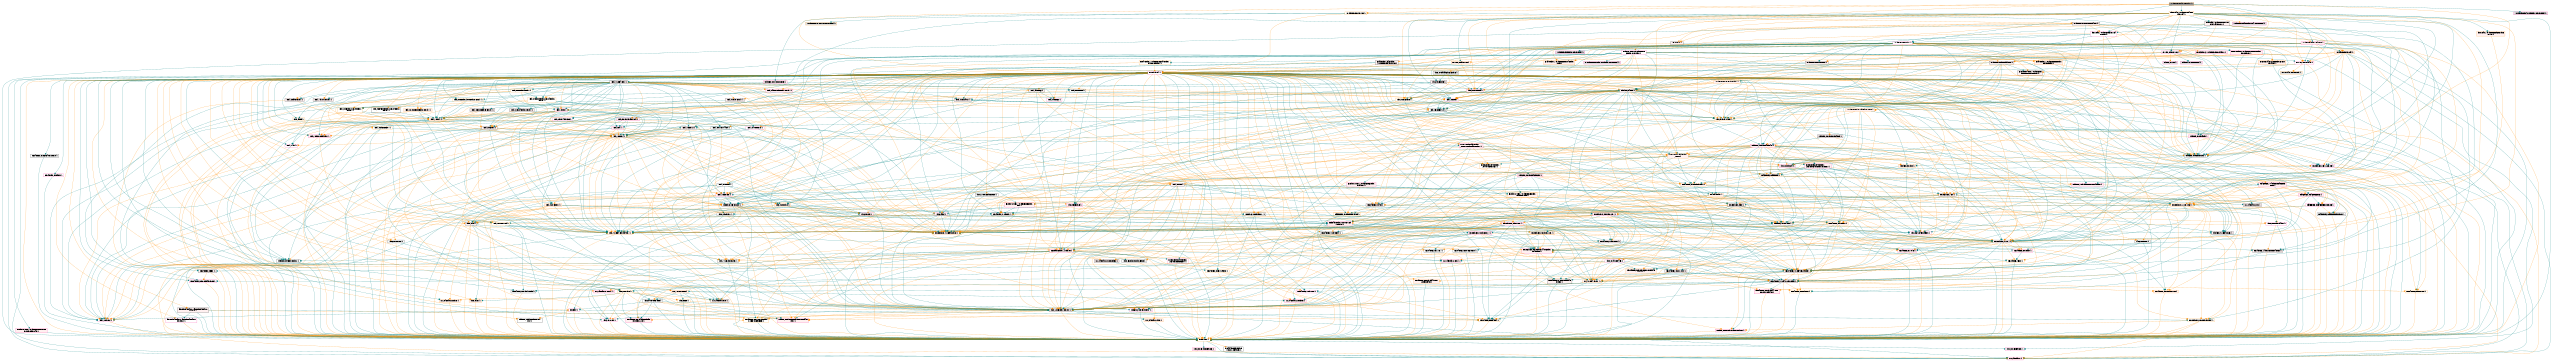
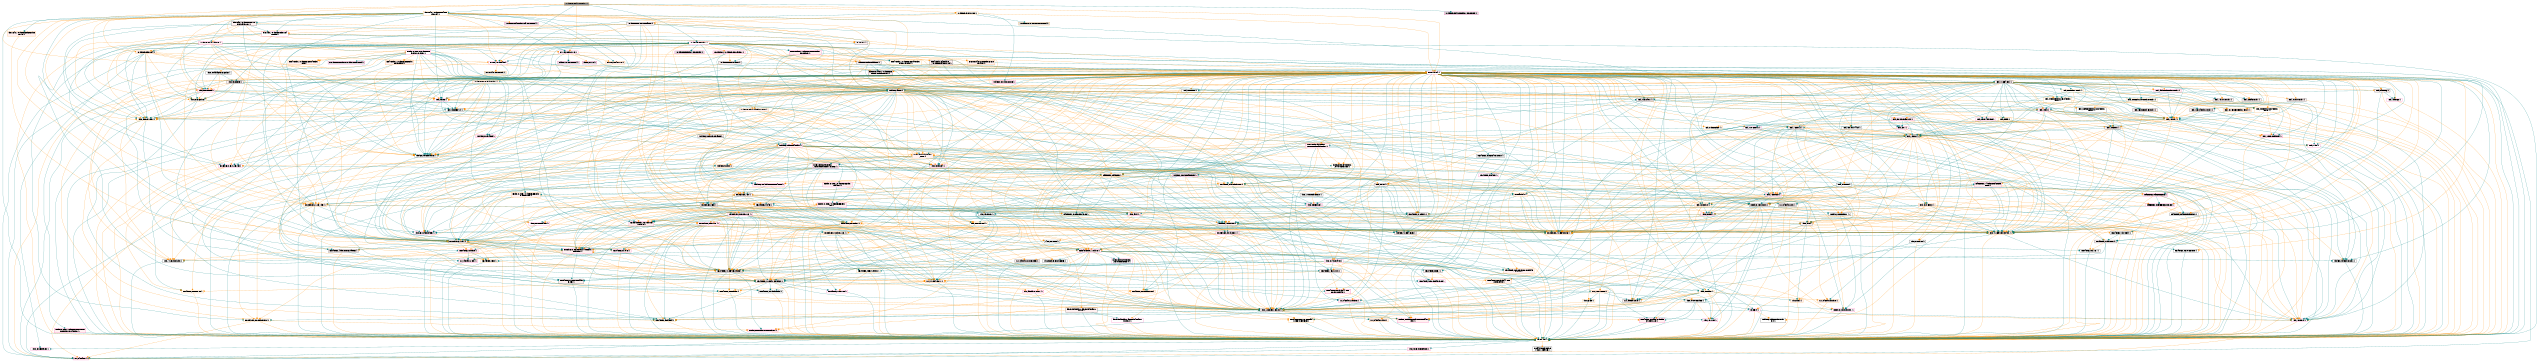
edge "Internationalization /TextLocalizationManager.h" -> "Misc/EnumClassFlags.h": removed
edge "Misc/OutputDevice.h" -> "Templates/IsArrayOrRefOf TypeByPredicate.h": removed
node "EntitySystem/MovieSceneSequence InstanceHandle.h": label "EntitySystem/MovieSceneSequence InstanceHandle.h" -> "EntitySystem/MovieSceneSequence RotationTranslation.h"
